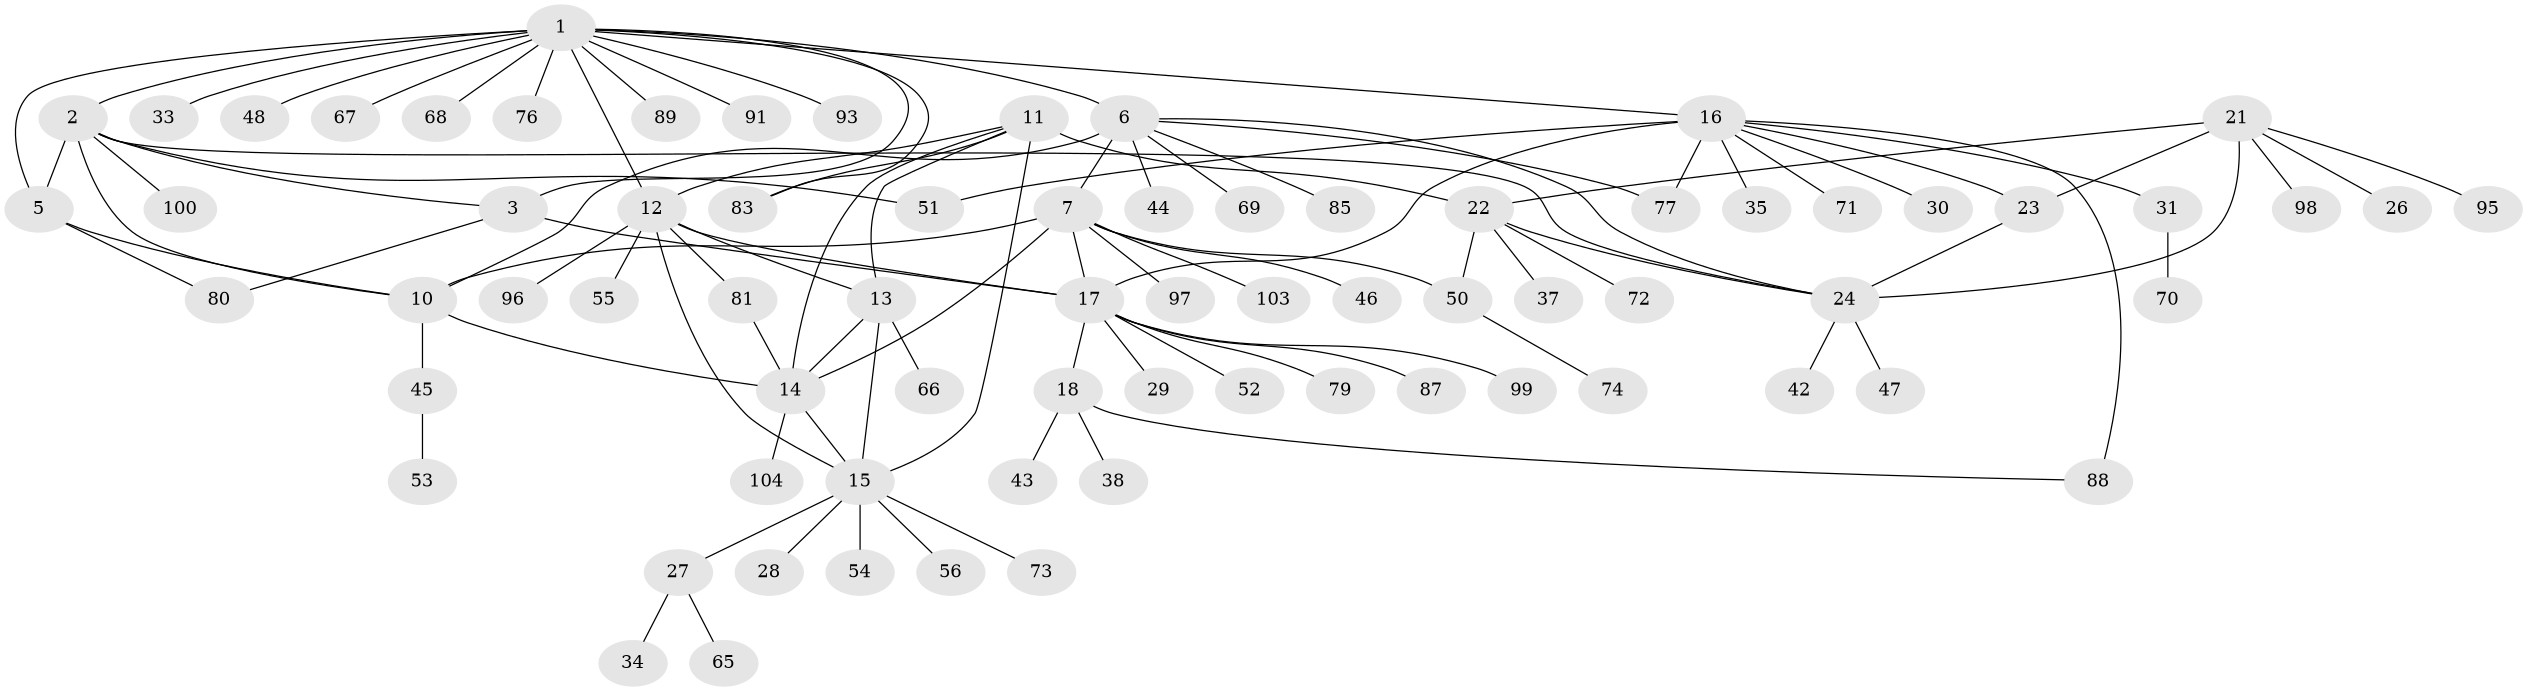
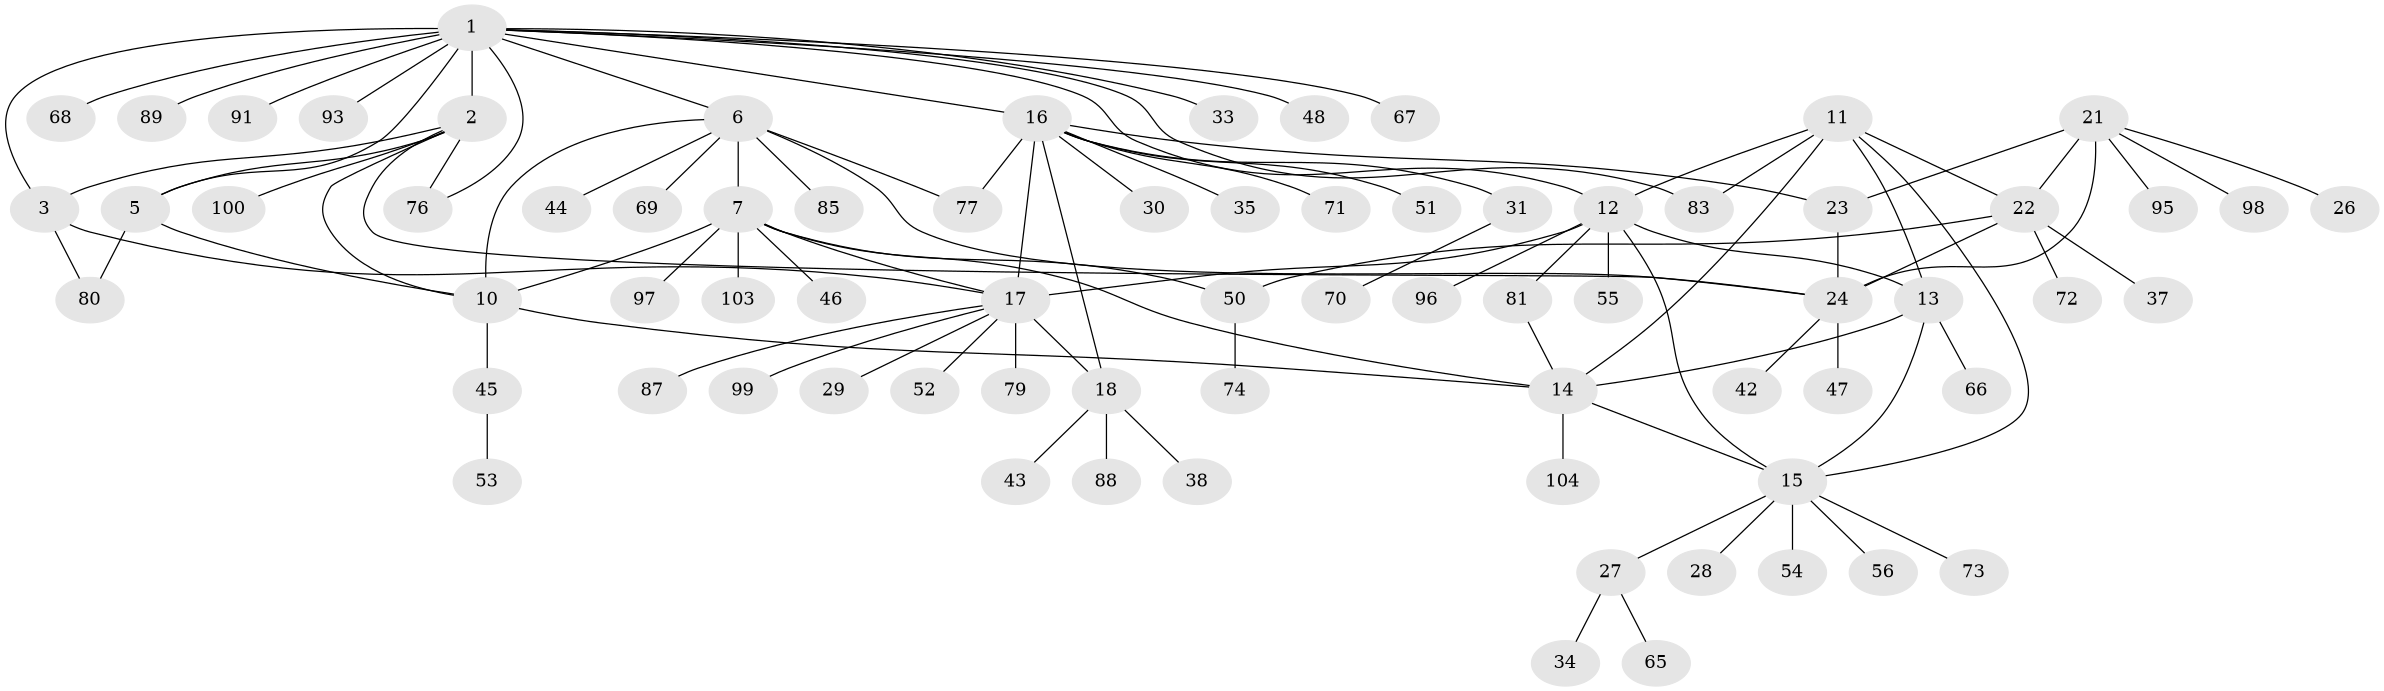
edge "2" -- "51": now "2" -- "76"
edge "16" -- "88": now "16" -- "18"
